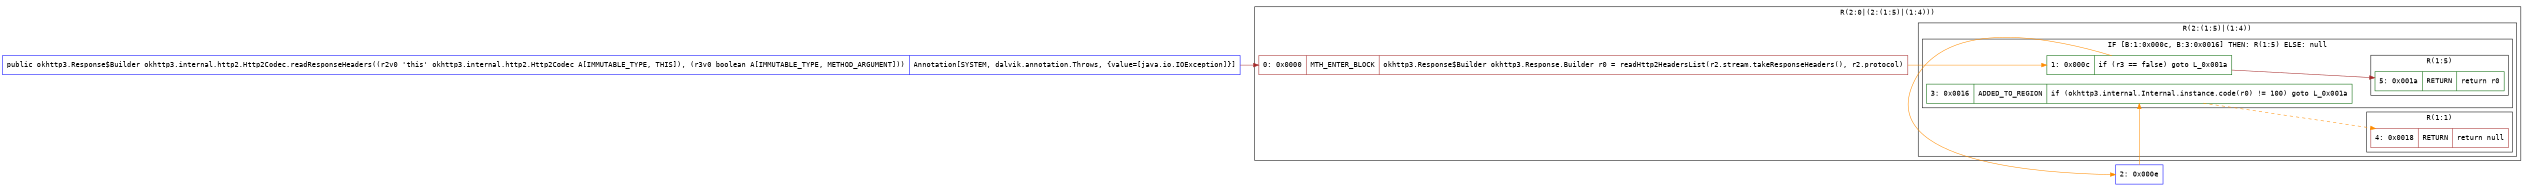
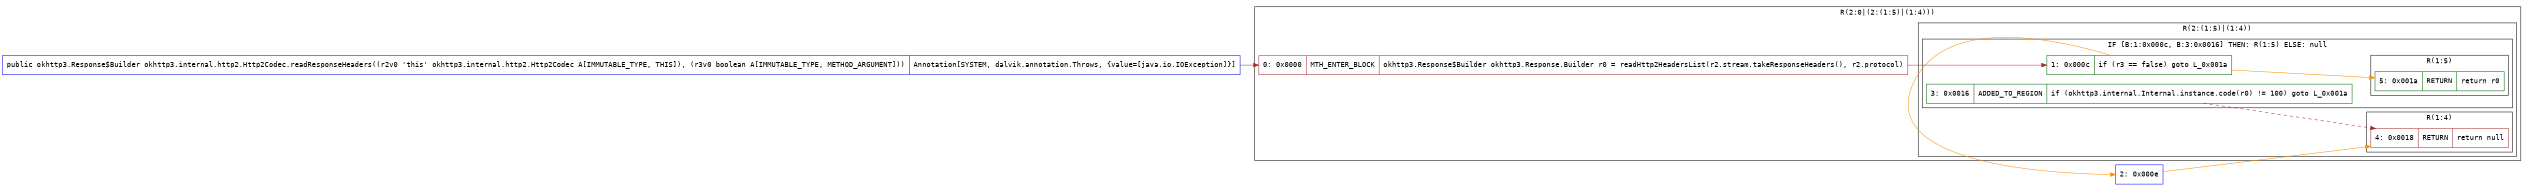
edge "0: 0x0000" -> "1: 0x000c": color darkorange -> brown
edge "1: 0x000c" -> "5: 0x001a": color brown -> darkorange
edge "3: 0x0016" -> "4: 0x0018": color darkorange -> brown
cluster "R(1:1)": label "R(1:1)" -> "R(1:4)"
edge "2: 0x000e" -> "3: 0x0016": now "2: 0x000e" -> "4: 0x0018"
